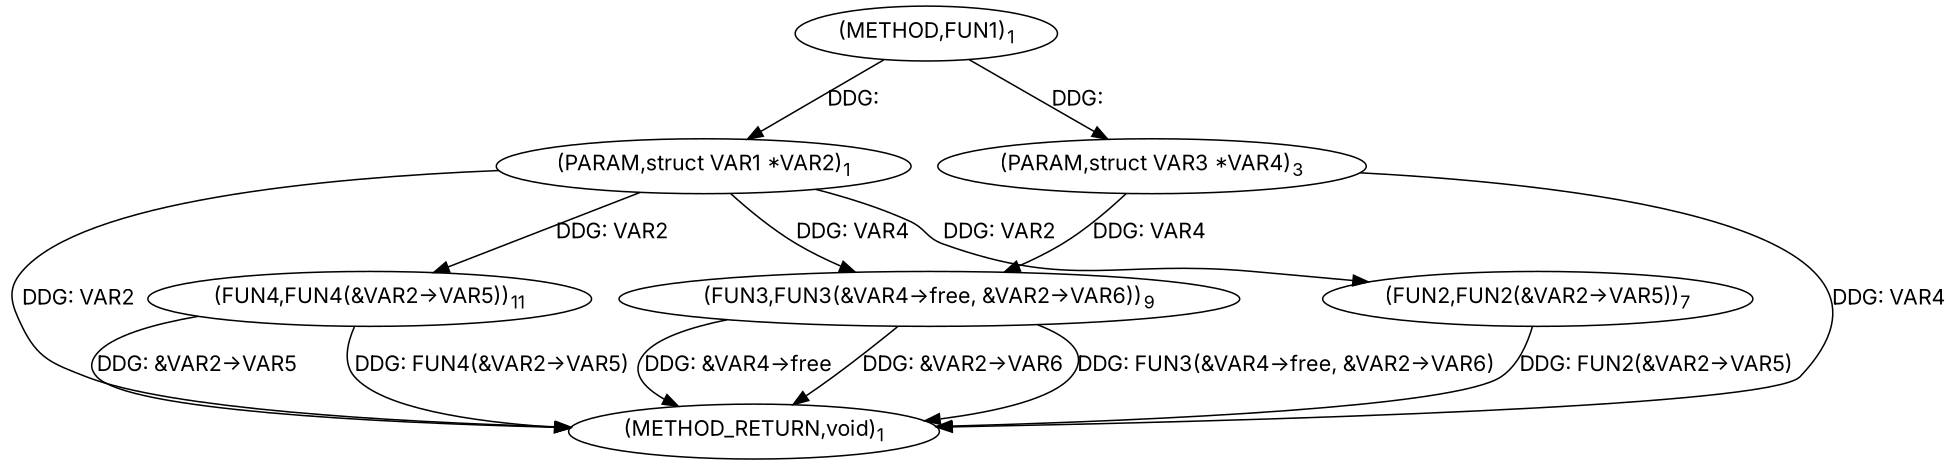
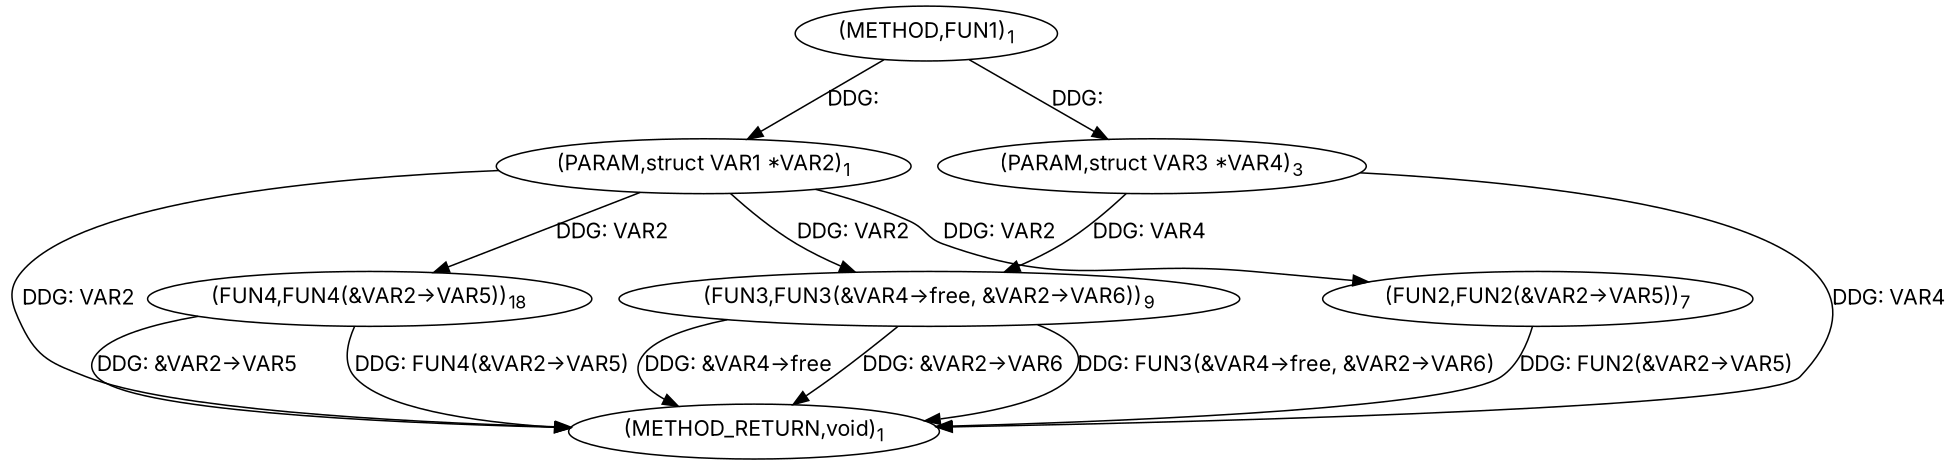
edge "(PARAM,struct VAR1 *VAR2)" -> "(FUN3,FUN3(&VAR4->free, &VAR2->VAR6))": label "DDG: VAR4" -> "DDG: VAR2"
node "(FUN4,FUN4(&VAR2->VAR5))": text "11" -> "18"
